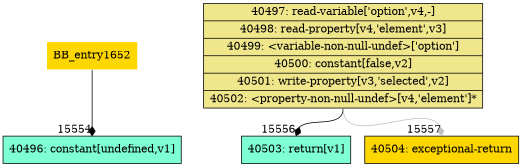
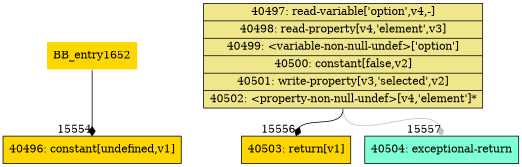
node "40496: constant[undefined,v1]": fillcolor aquamarine -> gold
node "40503: return[v1]": fillcolor aquamarine -> gold
node "40504: exceptional-return": fillcolor gold -> aquamarine
